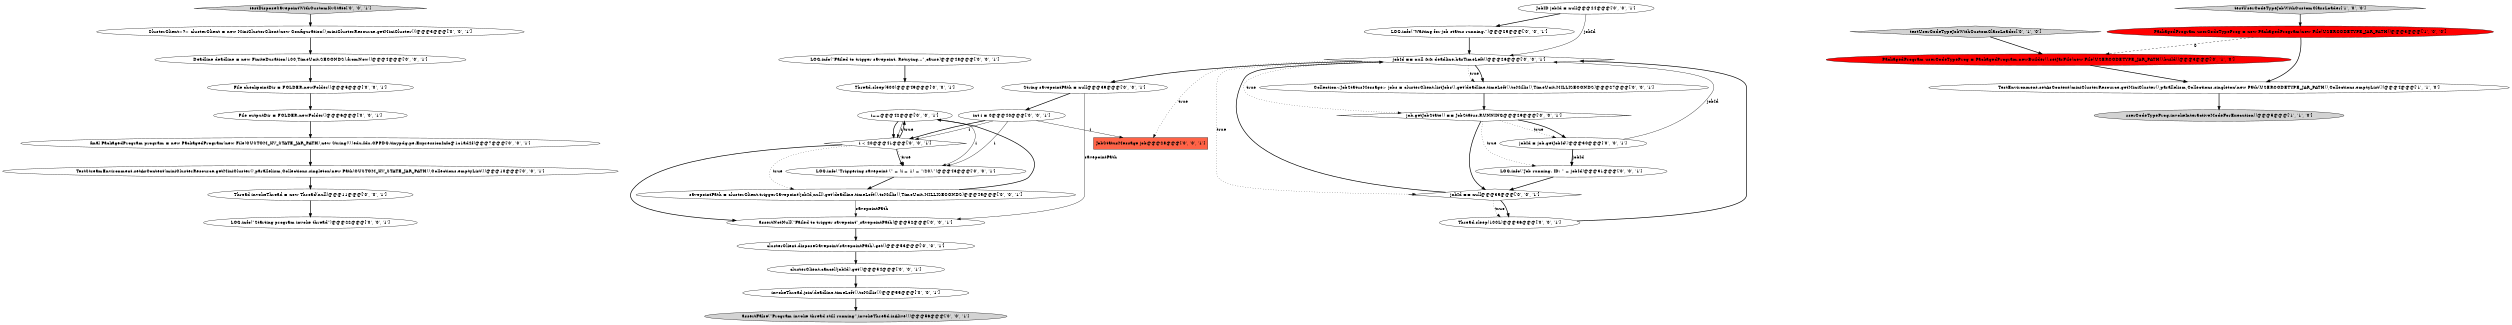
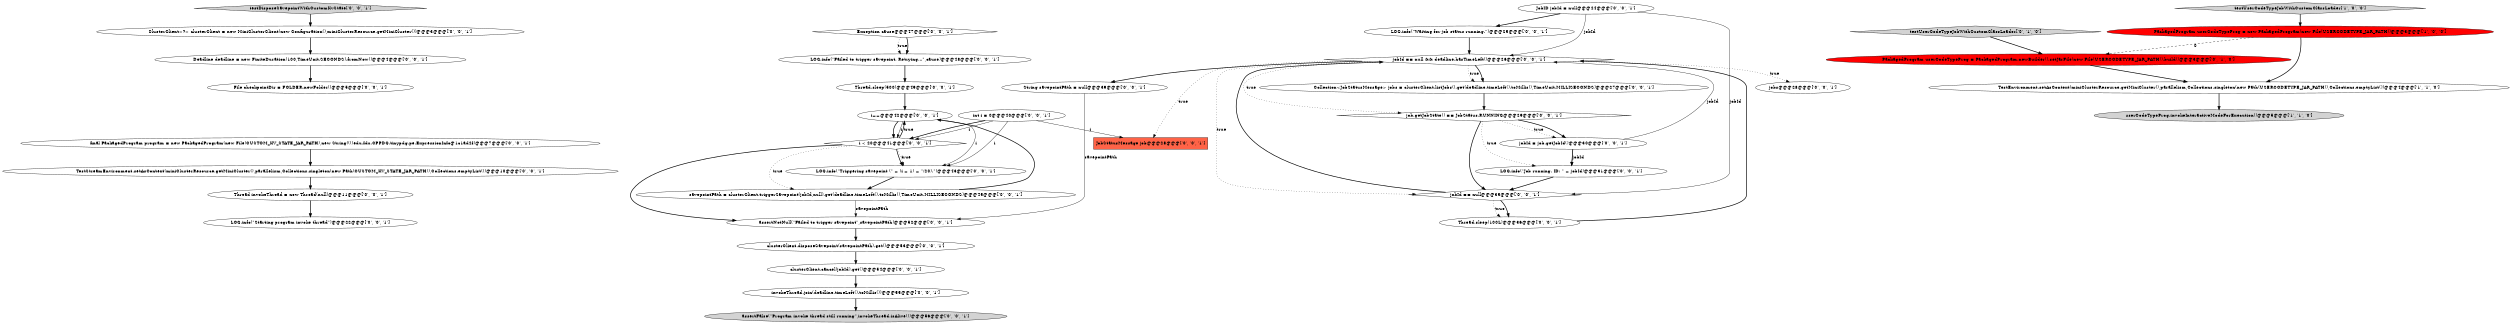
node "Exception cause@@@47@@@['0', '0', '1']": added
node "jobs@@@28@@@['0', '0', '1']": added
edge "Thread.sleep(500)@@@49@@@['0', '0', '1']" -> "i++@@@42@@@['0', '0', '1']": added
edge "String savepointPath = null@@@39@@@['0', '0', '1']" -> "int i = 0@@@40@@@['0', '0', '1']": removed
node "File outputDir = FOLDER.newFolder()@@@6@@@['0', '0', '1']": removed
edge "JobID jobId = null@@@24@@@['0', '0', '1']" -> "jobId == null@@@35@@@['0', '0', '1']": added, label "jobId"
